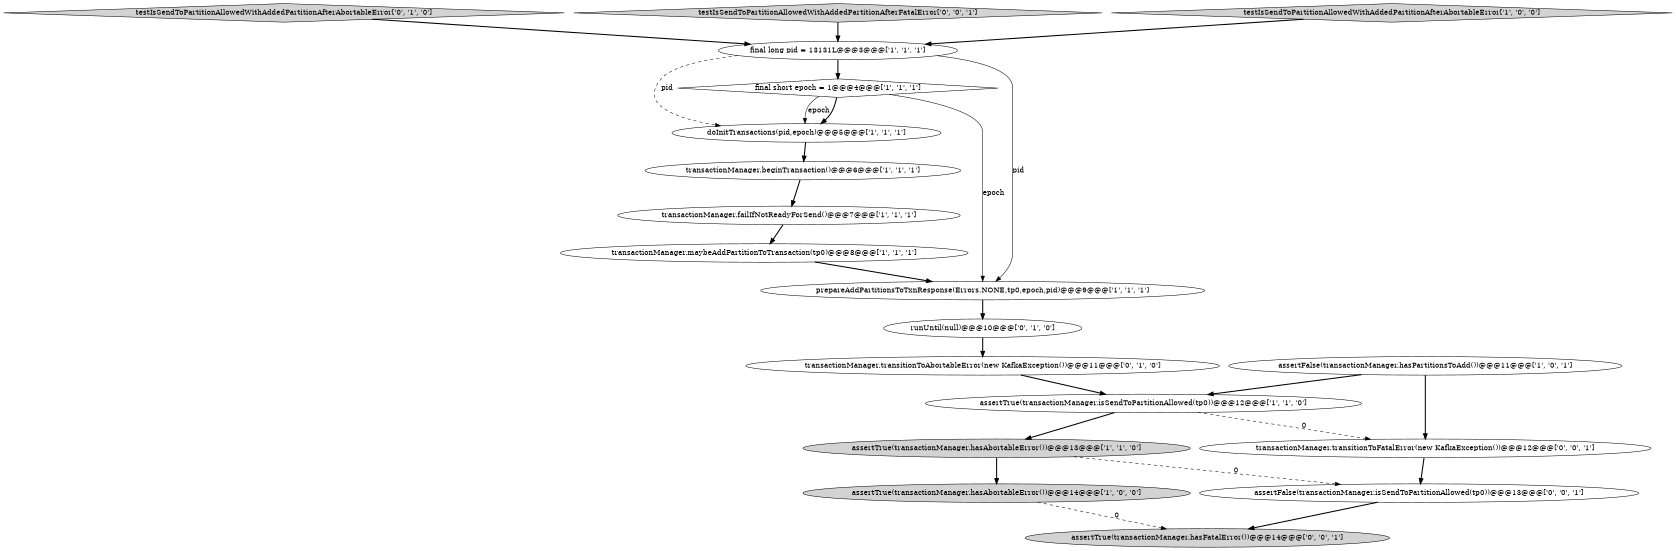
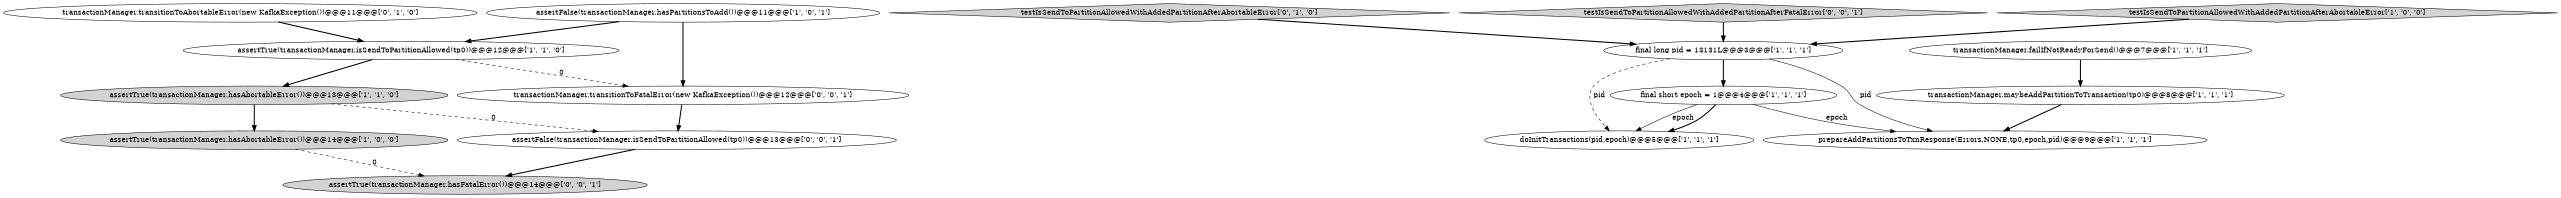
node "final short epoch = 1@@@4@@@['1', '1', '1']": shape diamond -> ellipse
node "transactionManager.beginTransaction()@@@6@@@['1', '1', '1']": removed
node "runUntil(null)@@@10@@@['0', '1', '0']": removed
